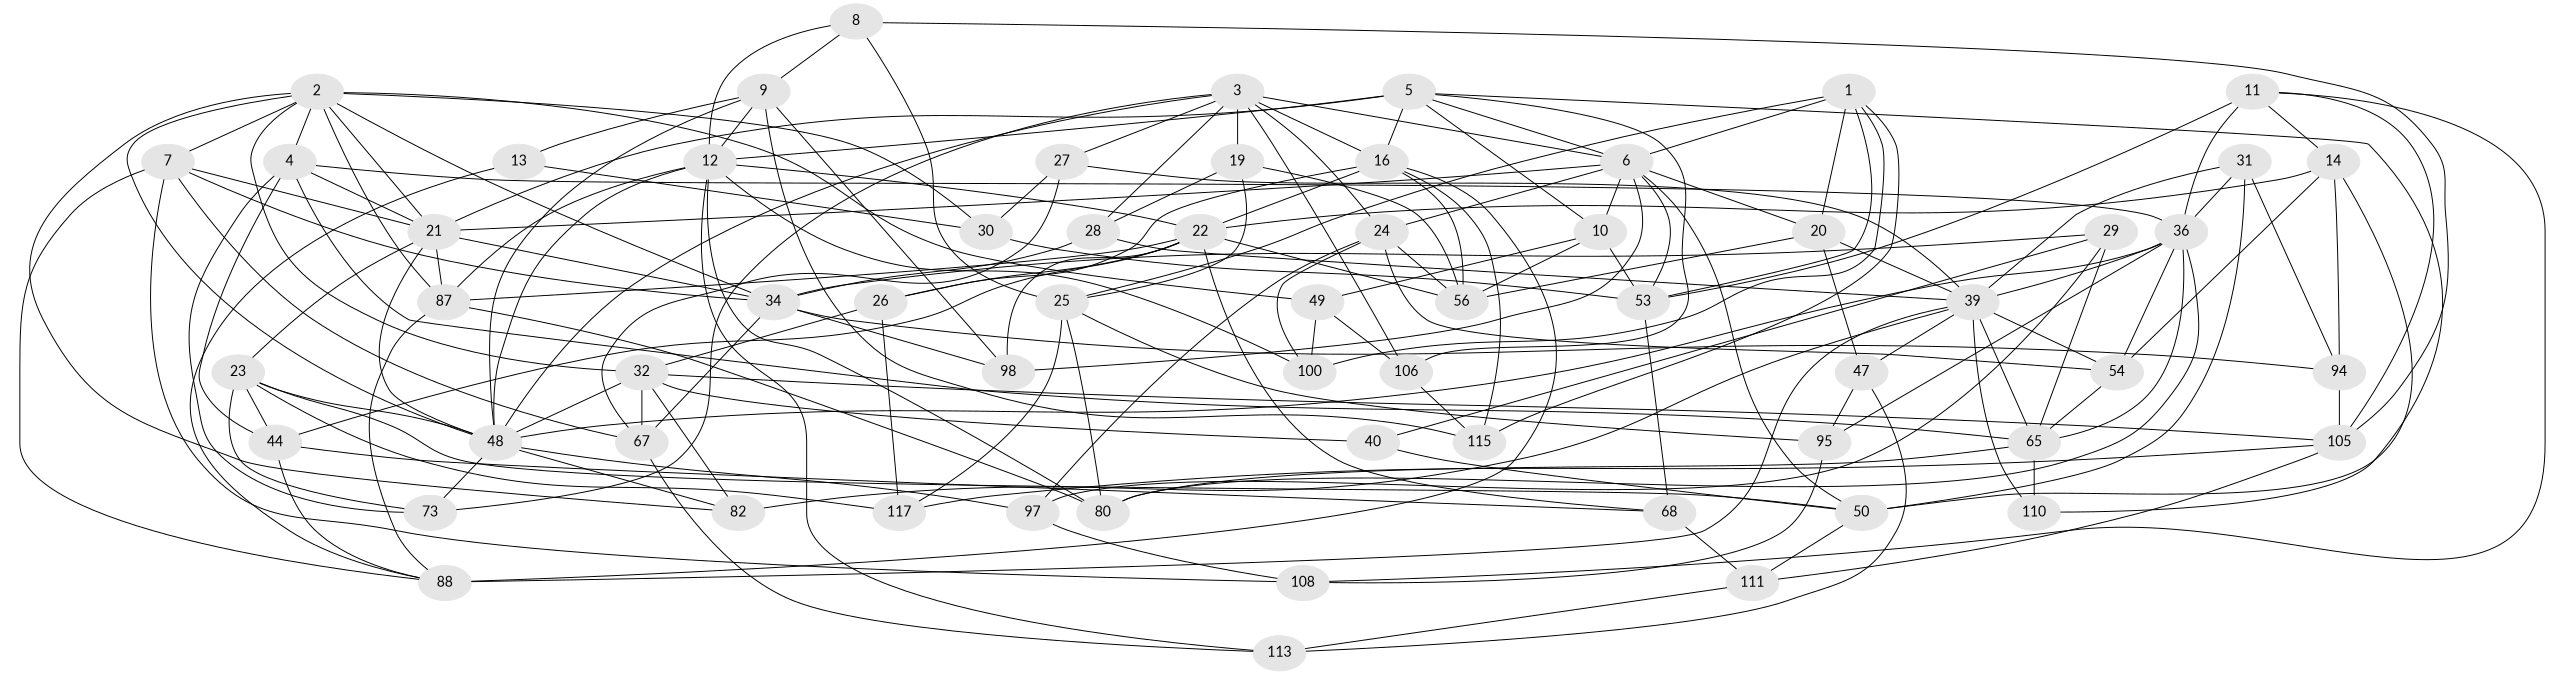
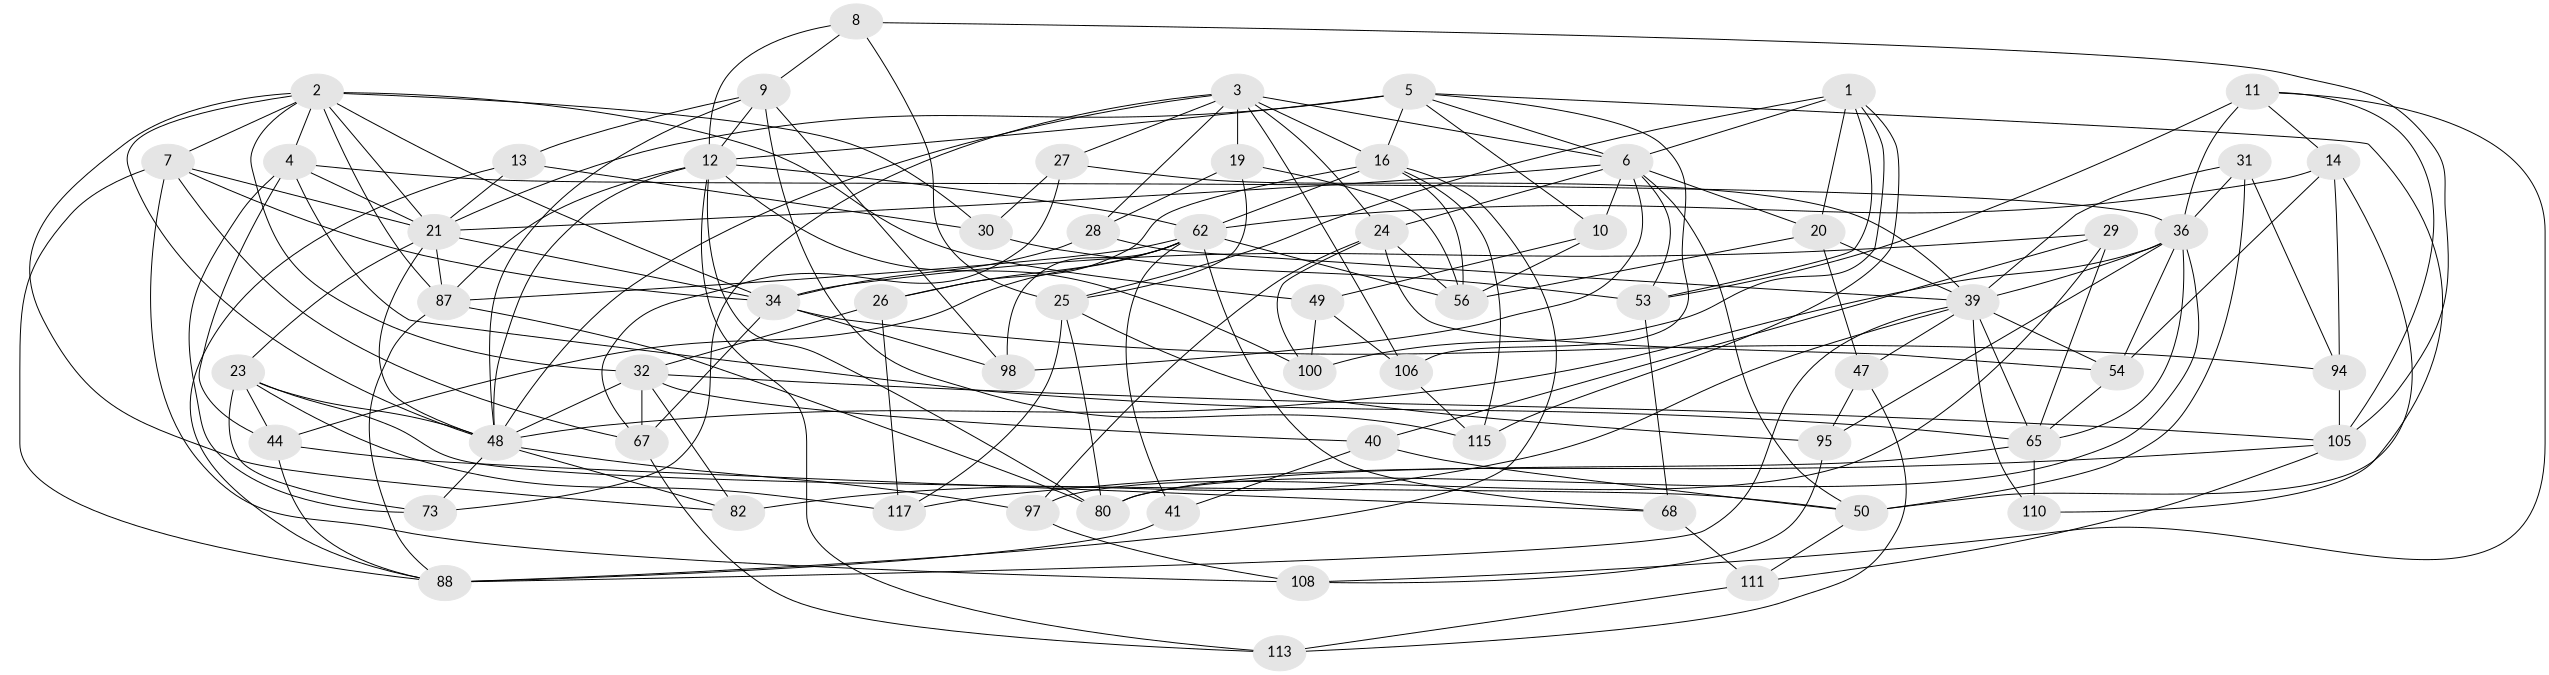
edge "13" -- "21": added
node "22": label "22" -> "62"
edge "10" -- "53": removed
node "41": added
